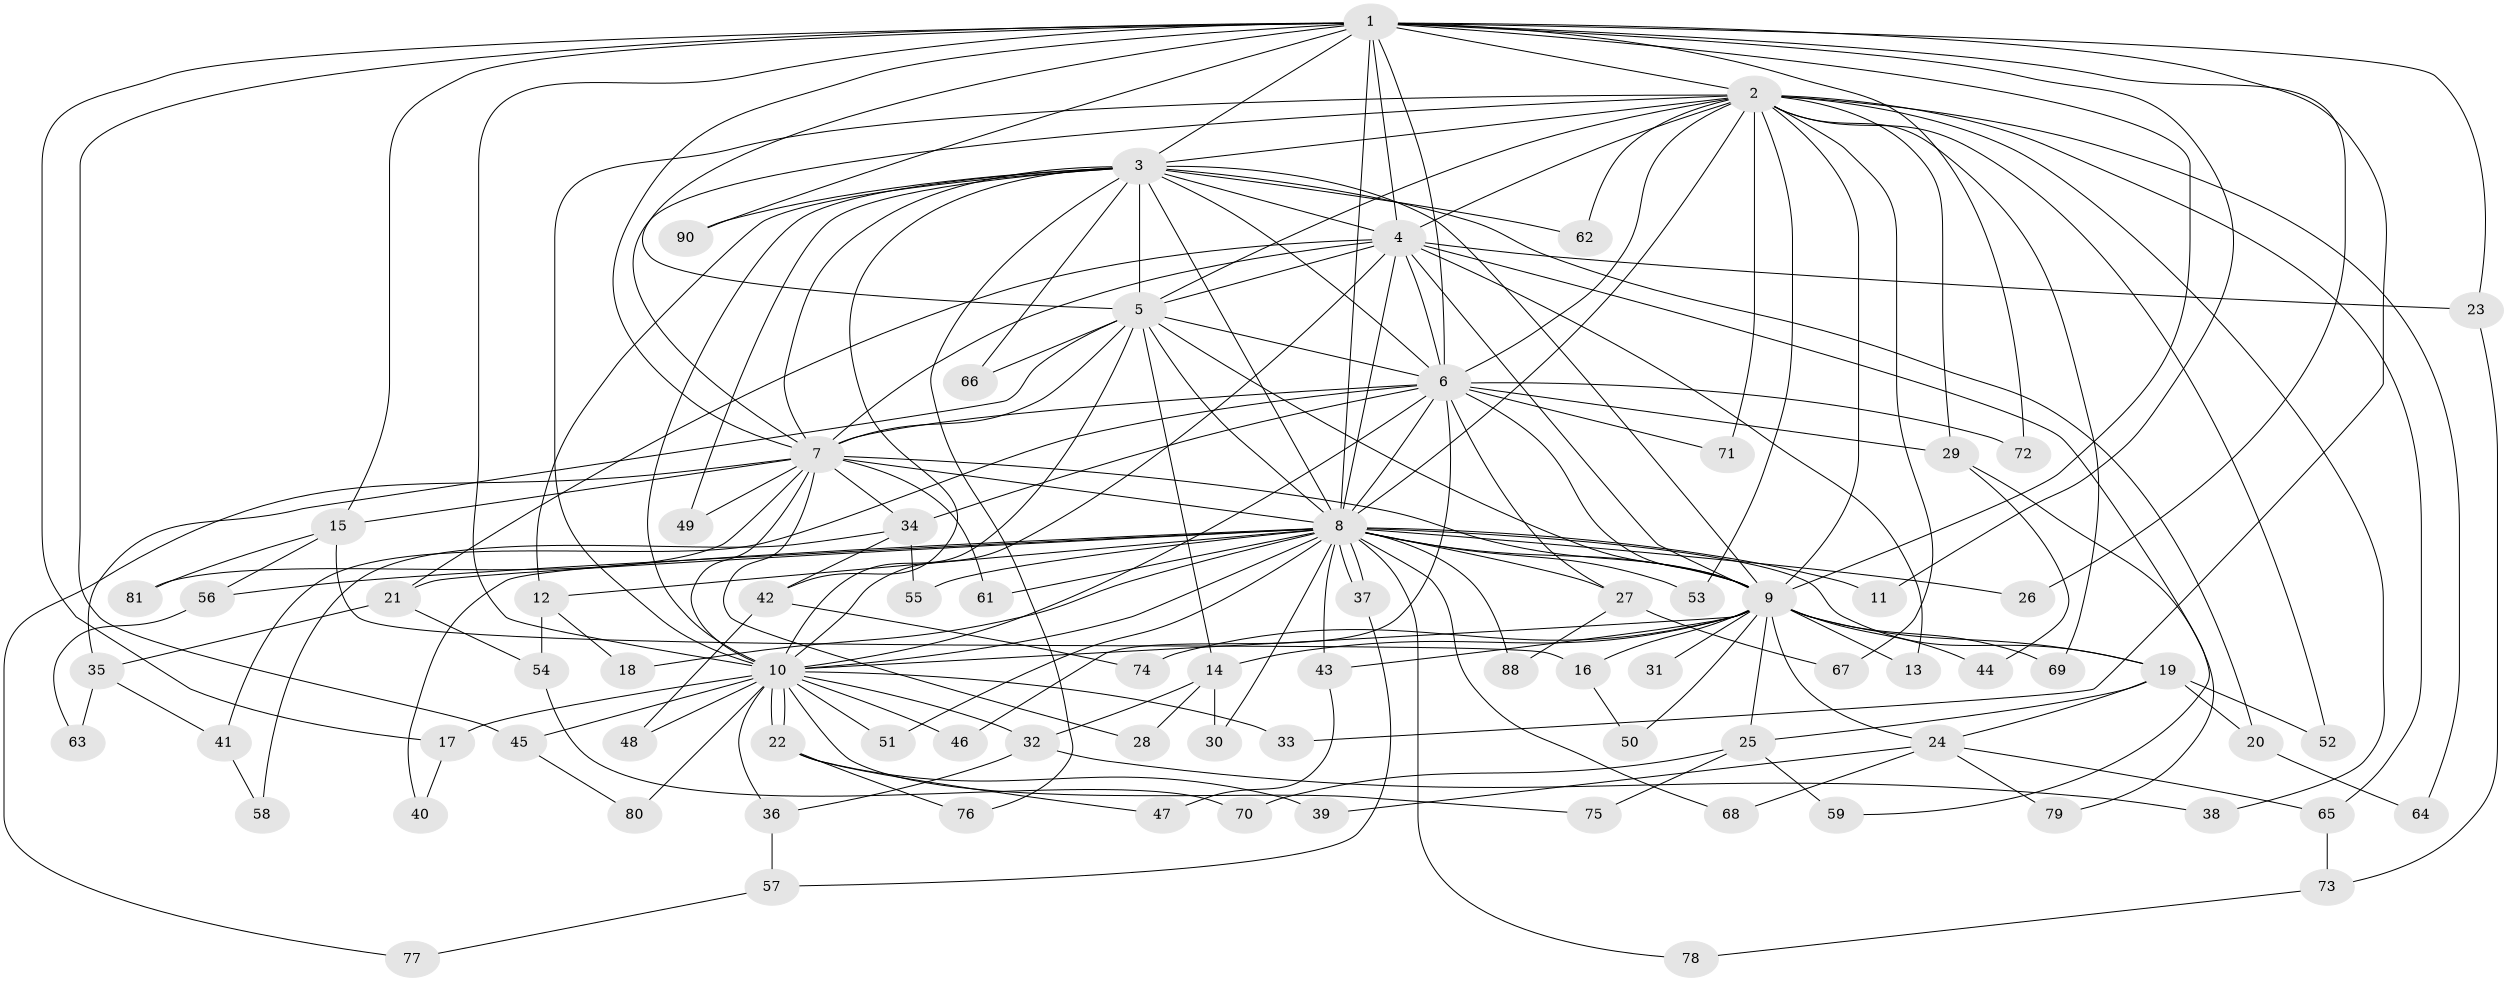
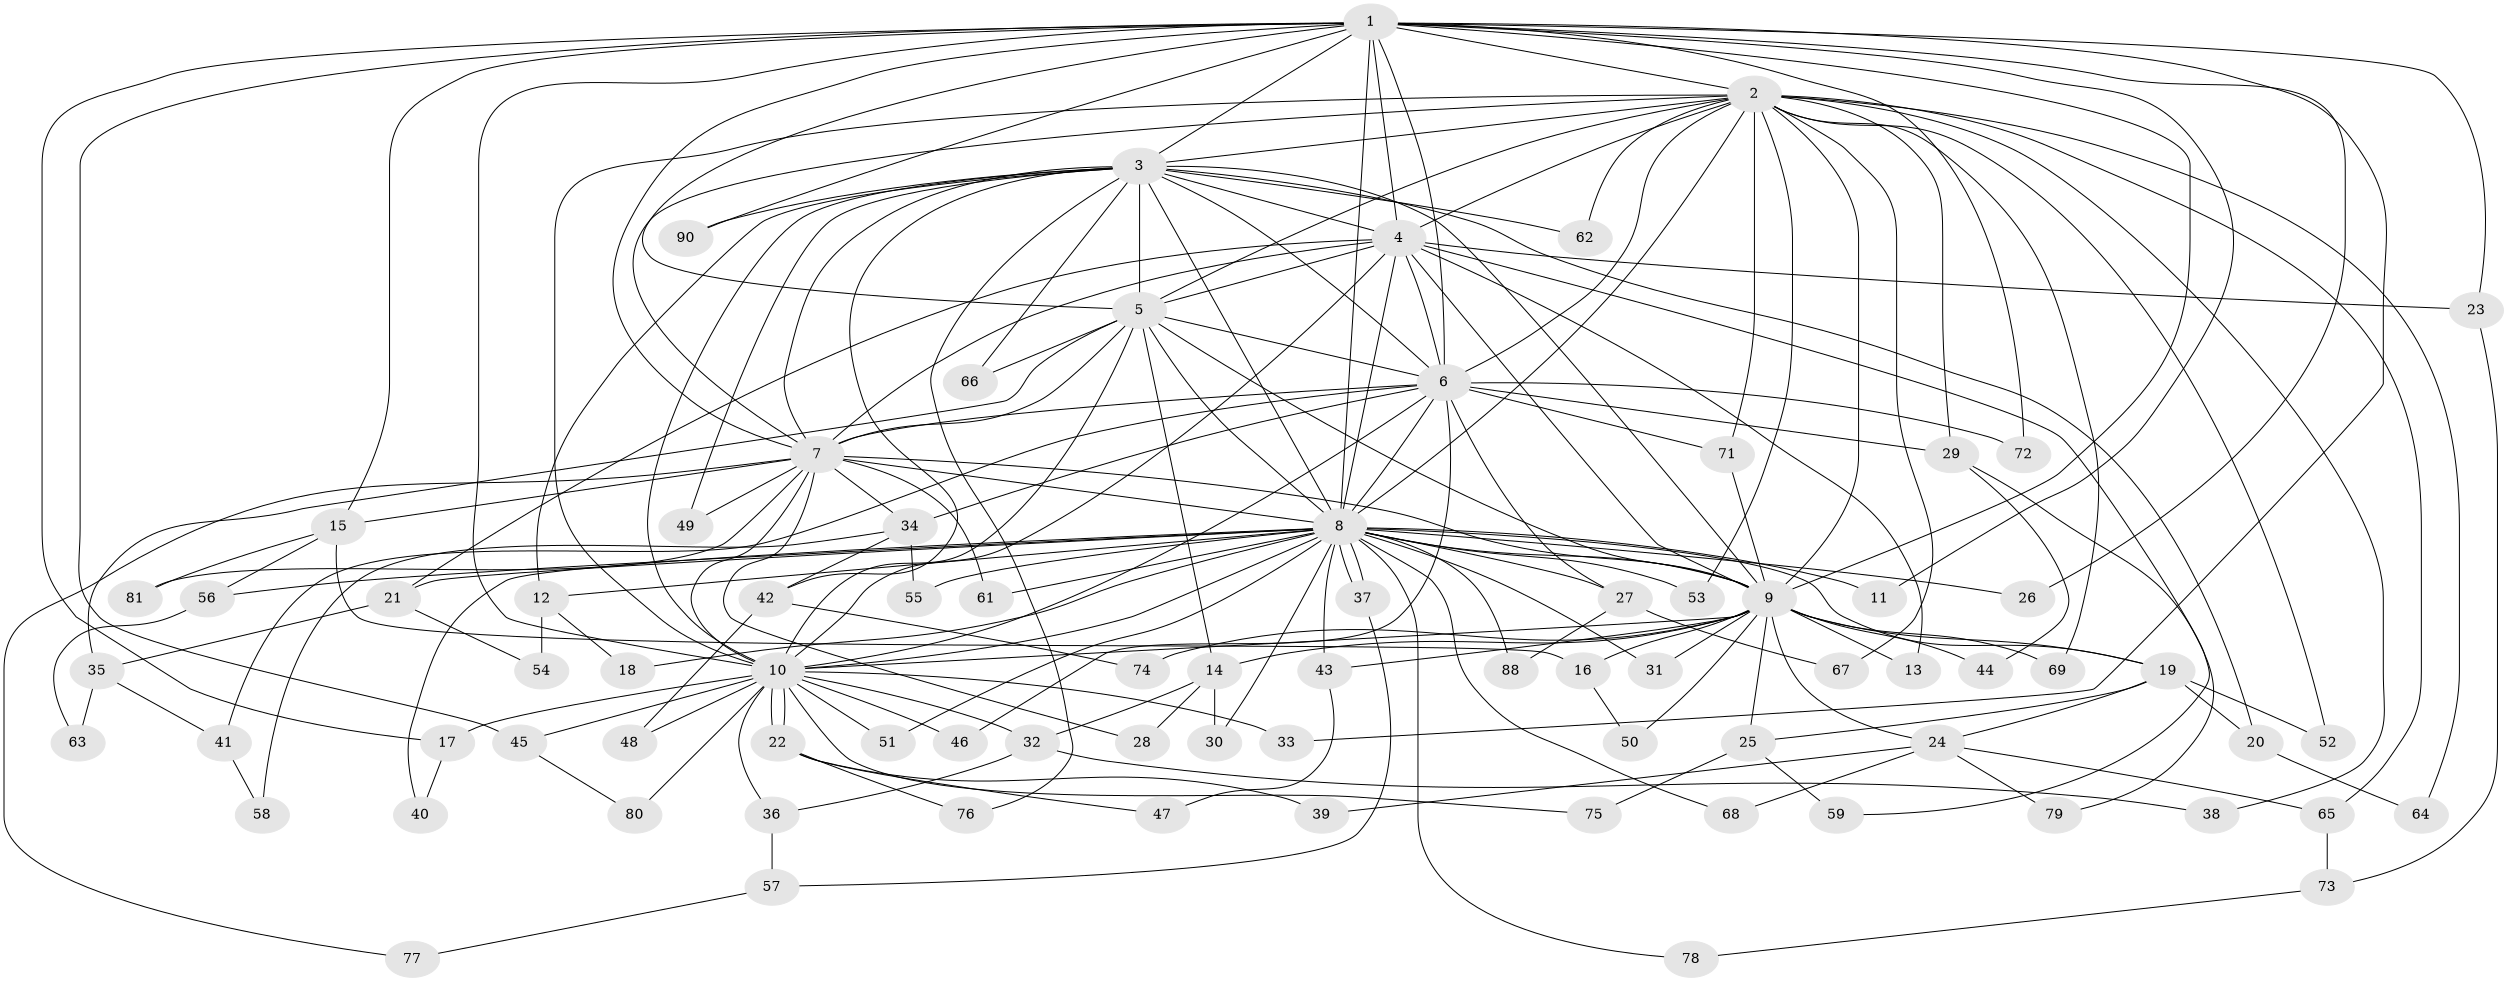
edge "6" -- "9": now "71" -- "9"
edge "8" -- "31": added
node "70": removed
